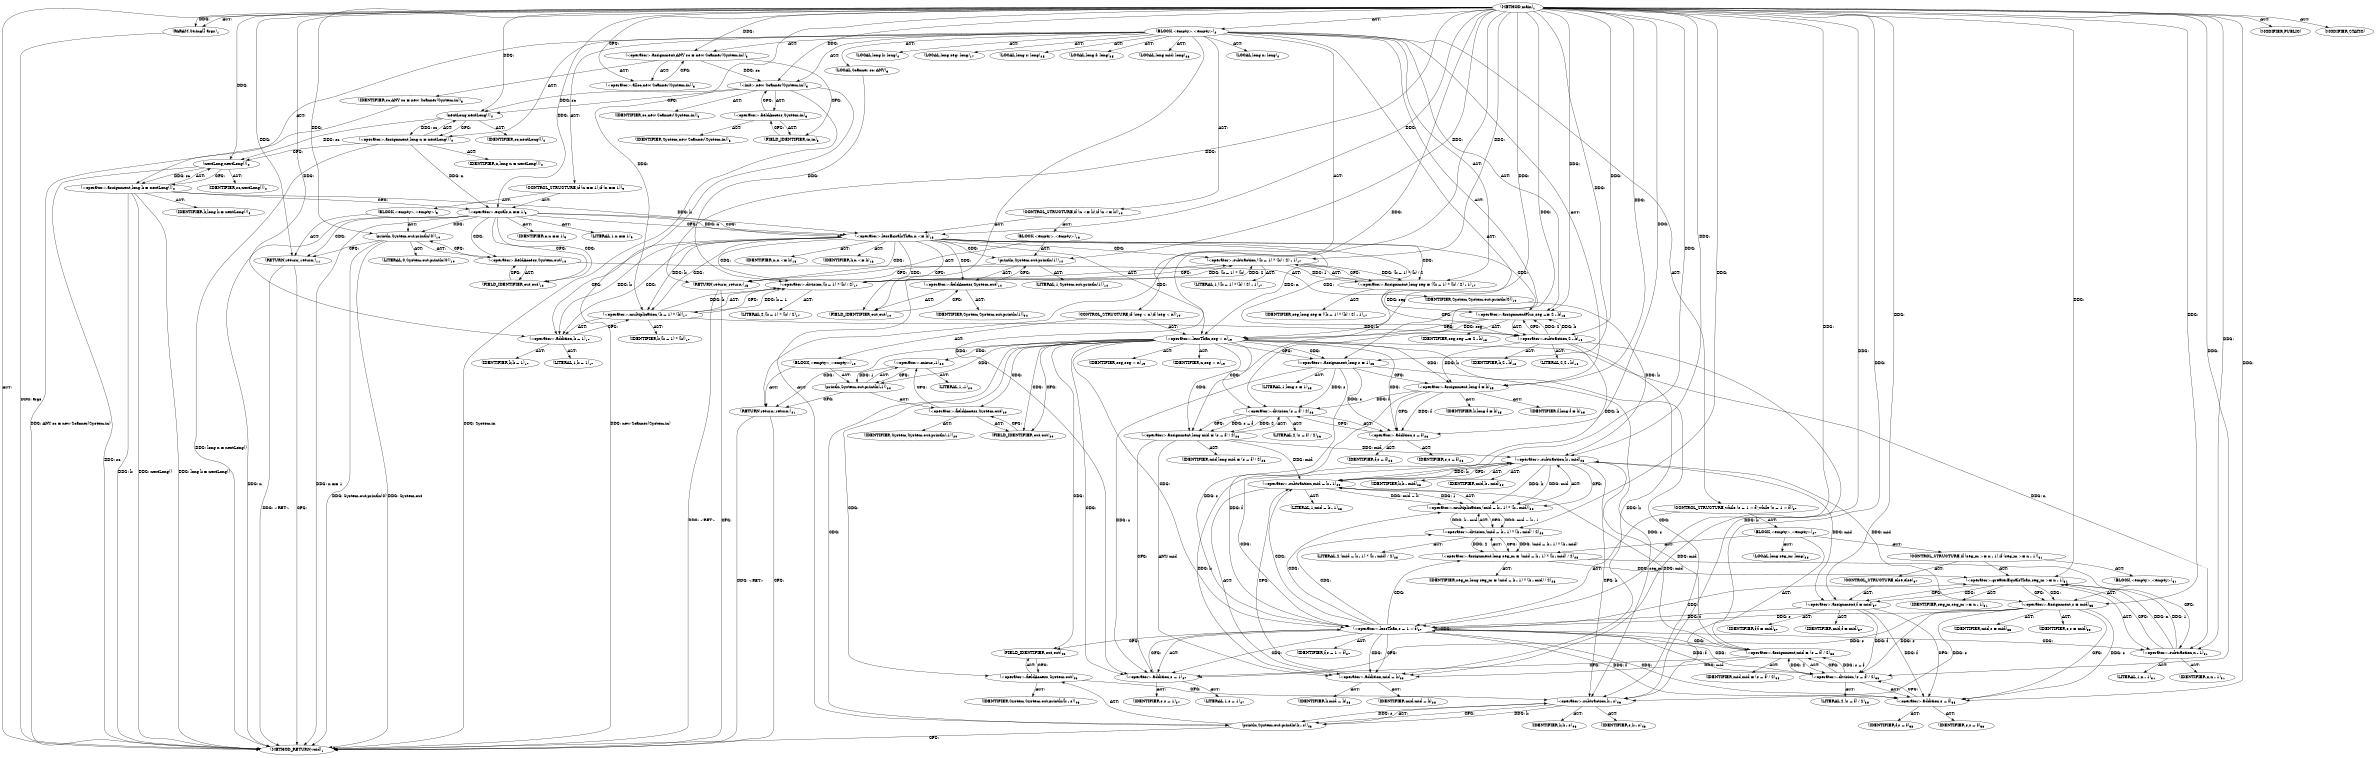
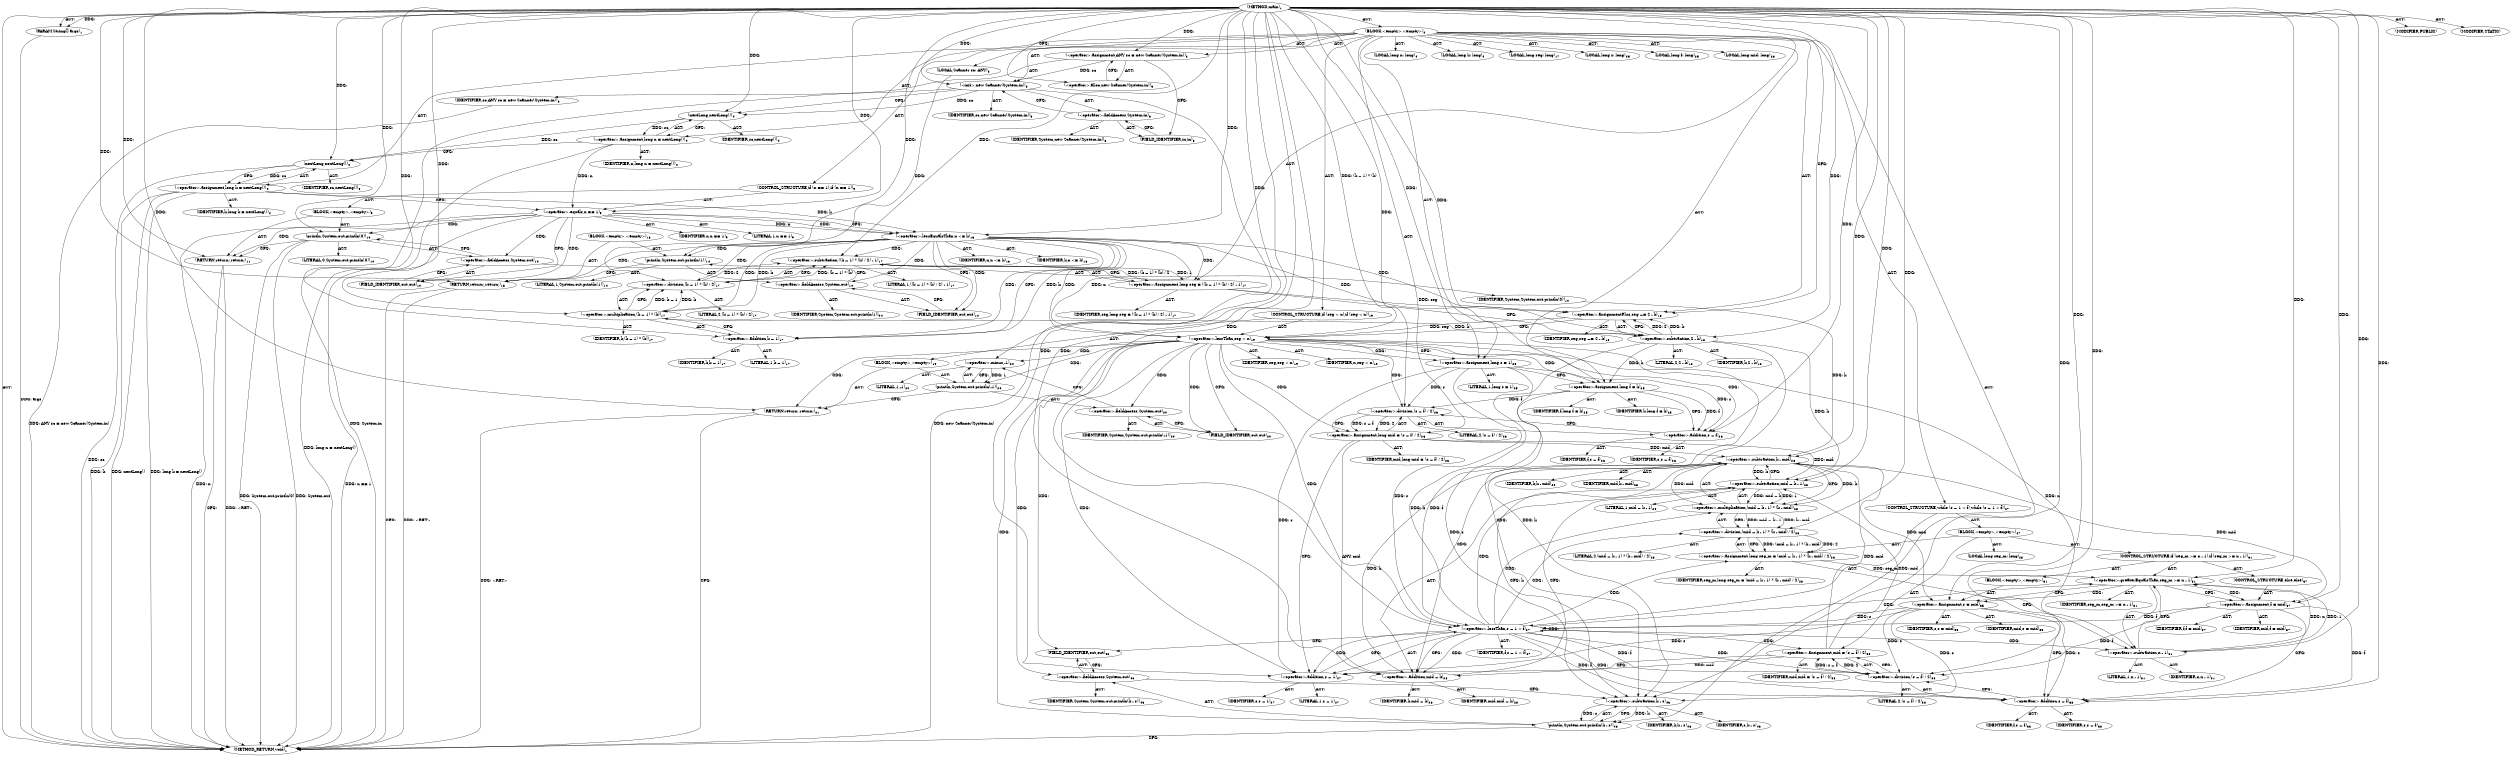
edge "(METHOD,main)" -> "(<operator>.assignmentPlus,seg += 2 - k)": label "DDG: " -> "CFG: "
edge "(METHOD,main)" -> "(<operator>.lessThan,seg < n)": label "DDG: " -> "DDG: (k + 1) * (k)"
node "(CONTROL_STRUCTURE,if (n <= k),if (n <= k))": removed
edge "(METHOD,main)" -> "(<operator>.minus,-1)": added, label "DDG:"
